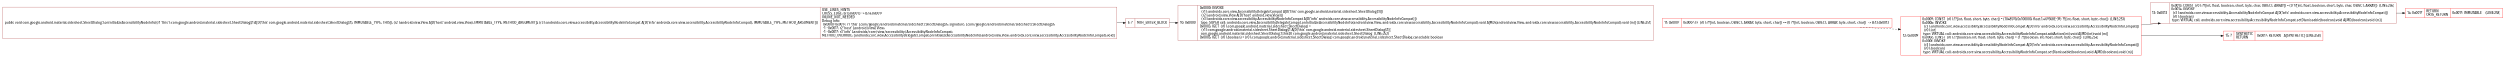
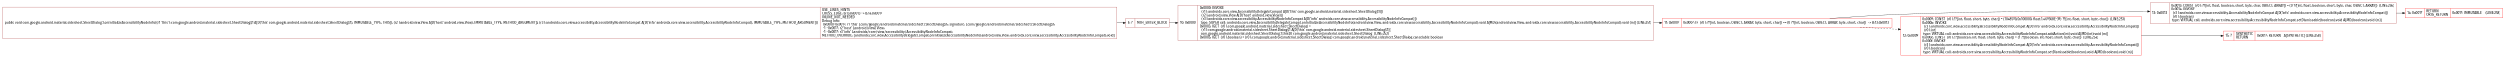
edge "10: 0x0000" -> "11: 0x0007": added
edge "12: 0x0009" -> "13: 0x0013": now "11: 0x0007" -> "13: 0x0013"
